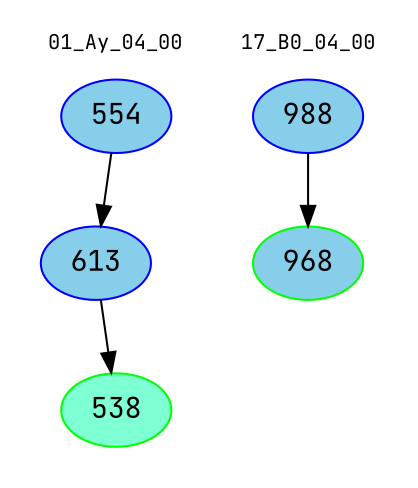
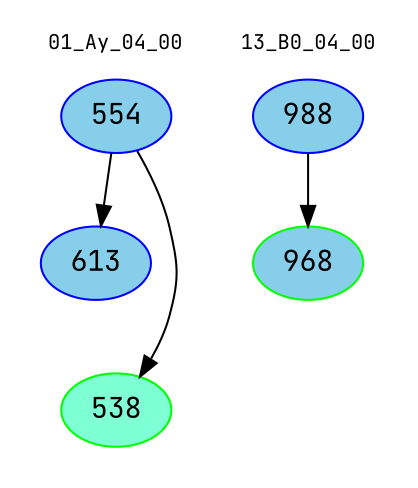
cluster "17_B0_04_00": label "17_B0_04_00" -> "13_B0_04_00"
edge "613" -> "538": now "554" -> "538"
